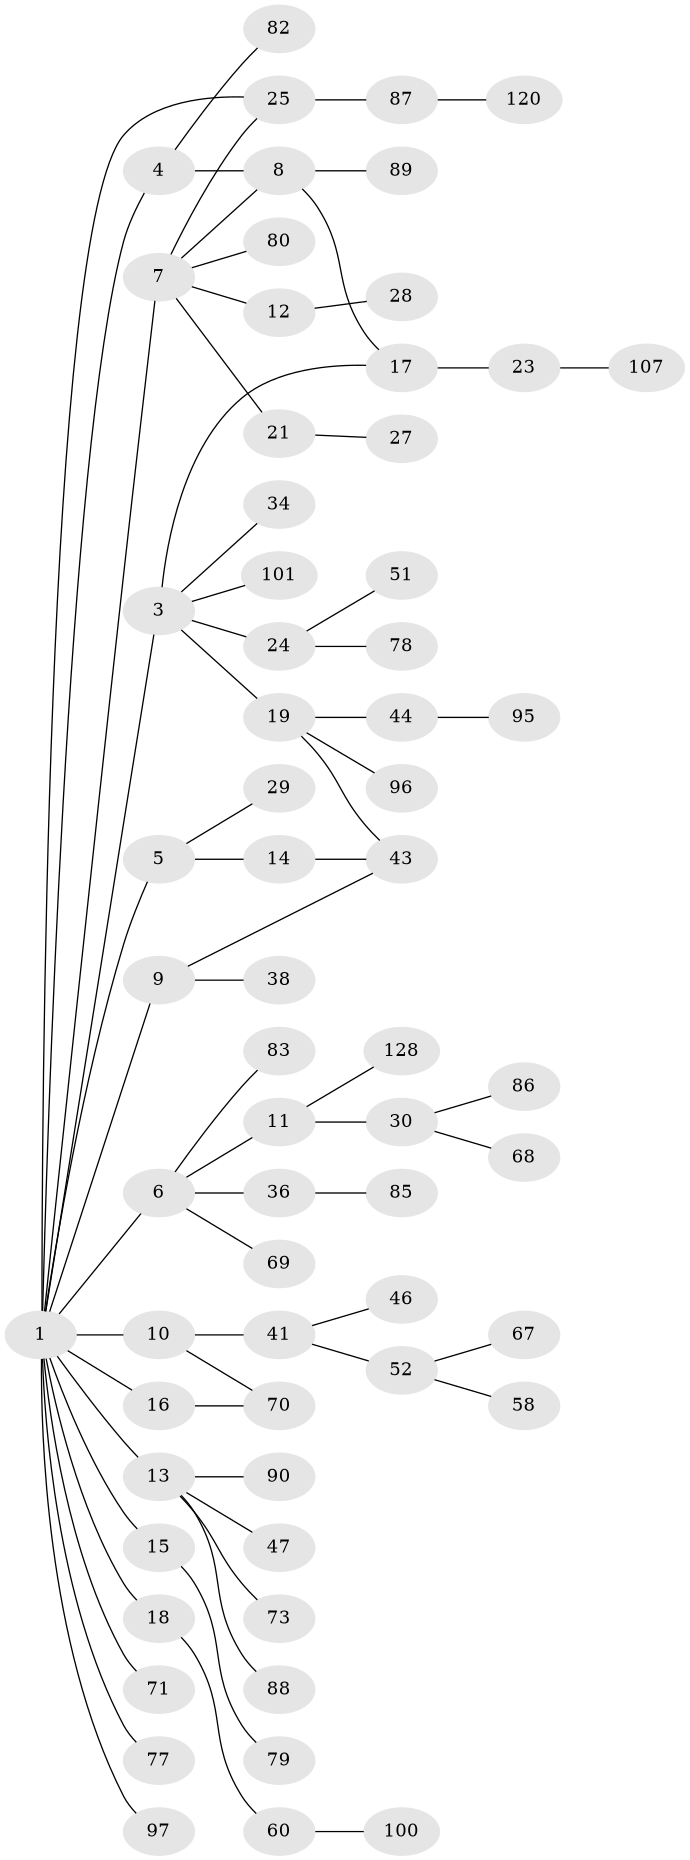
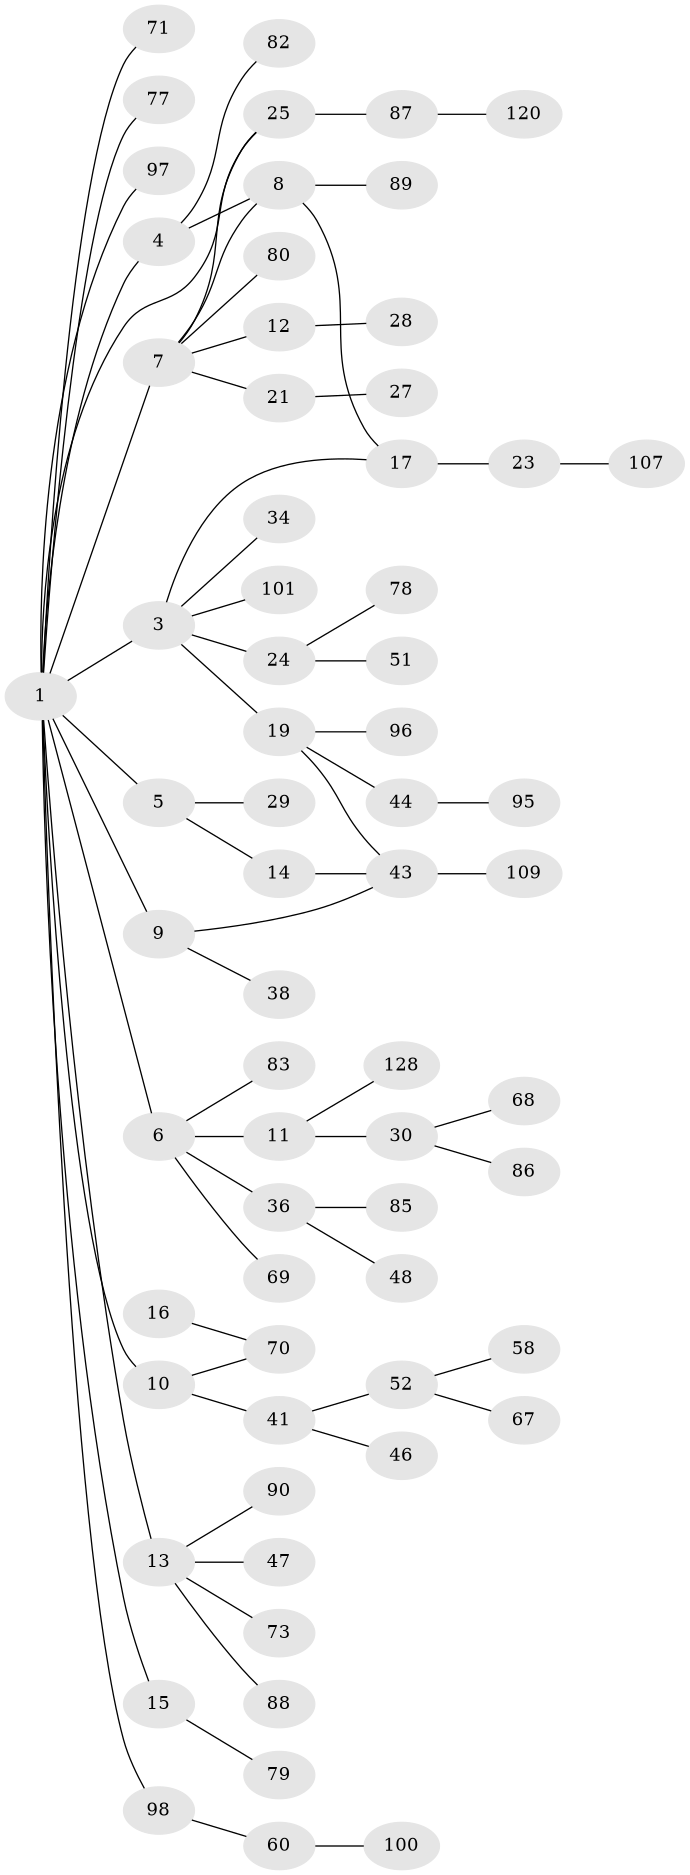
node "109": added
node "48": added
edge "1" -- "16": removed
node "18": label "18" -> "98"
